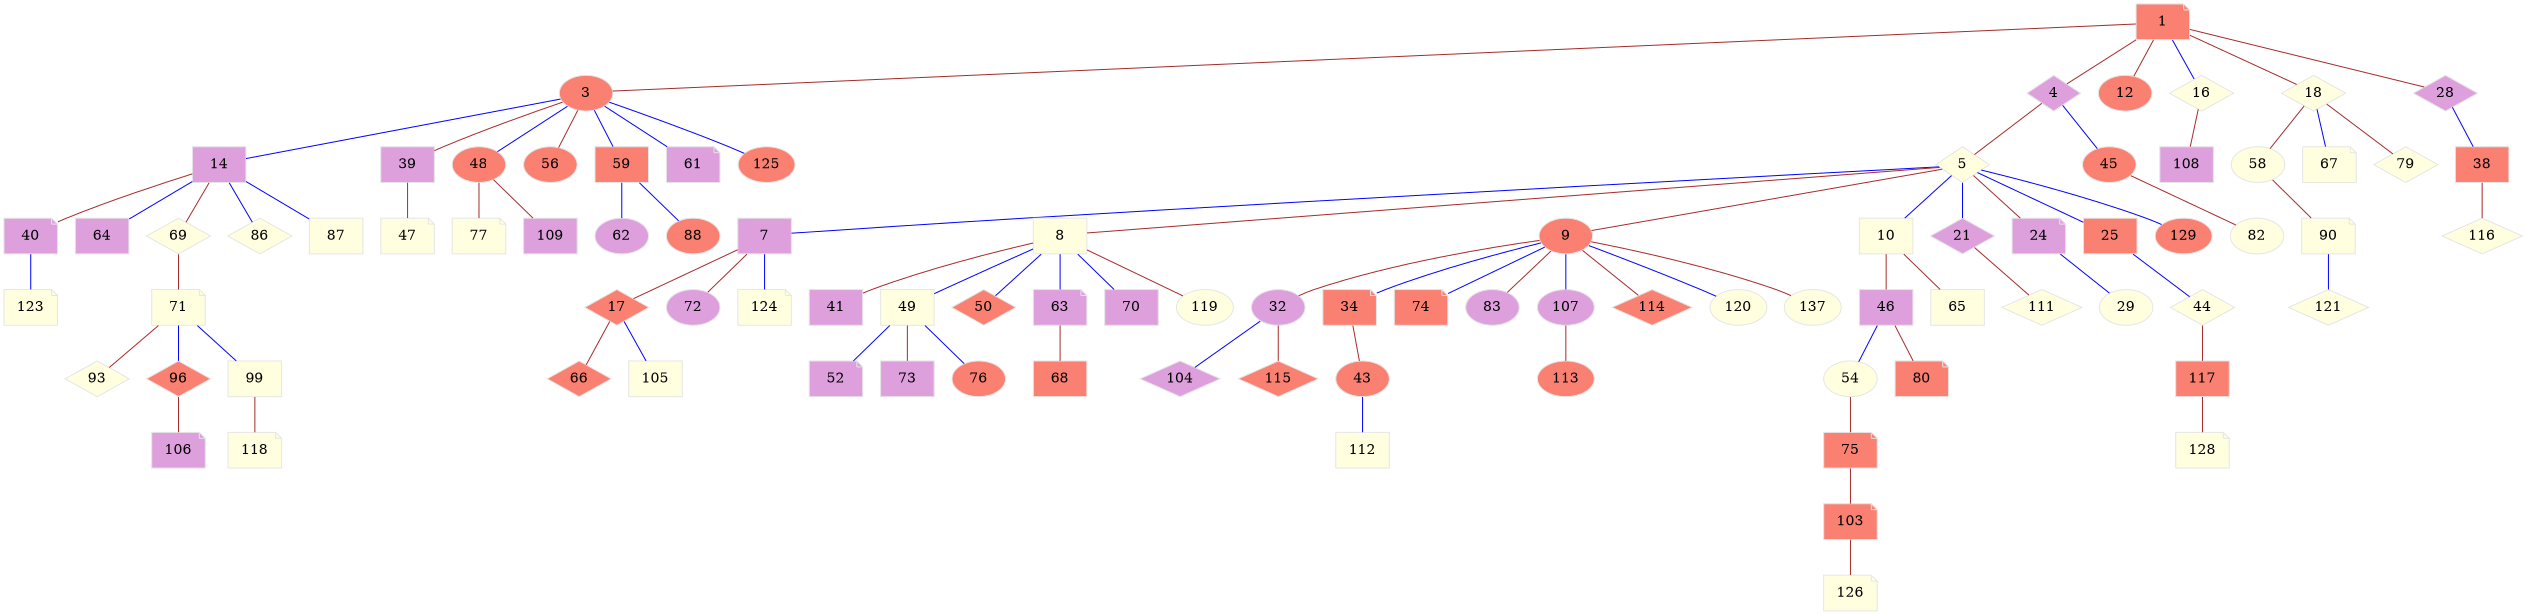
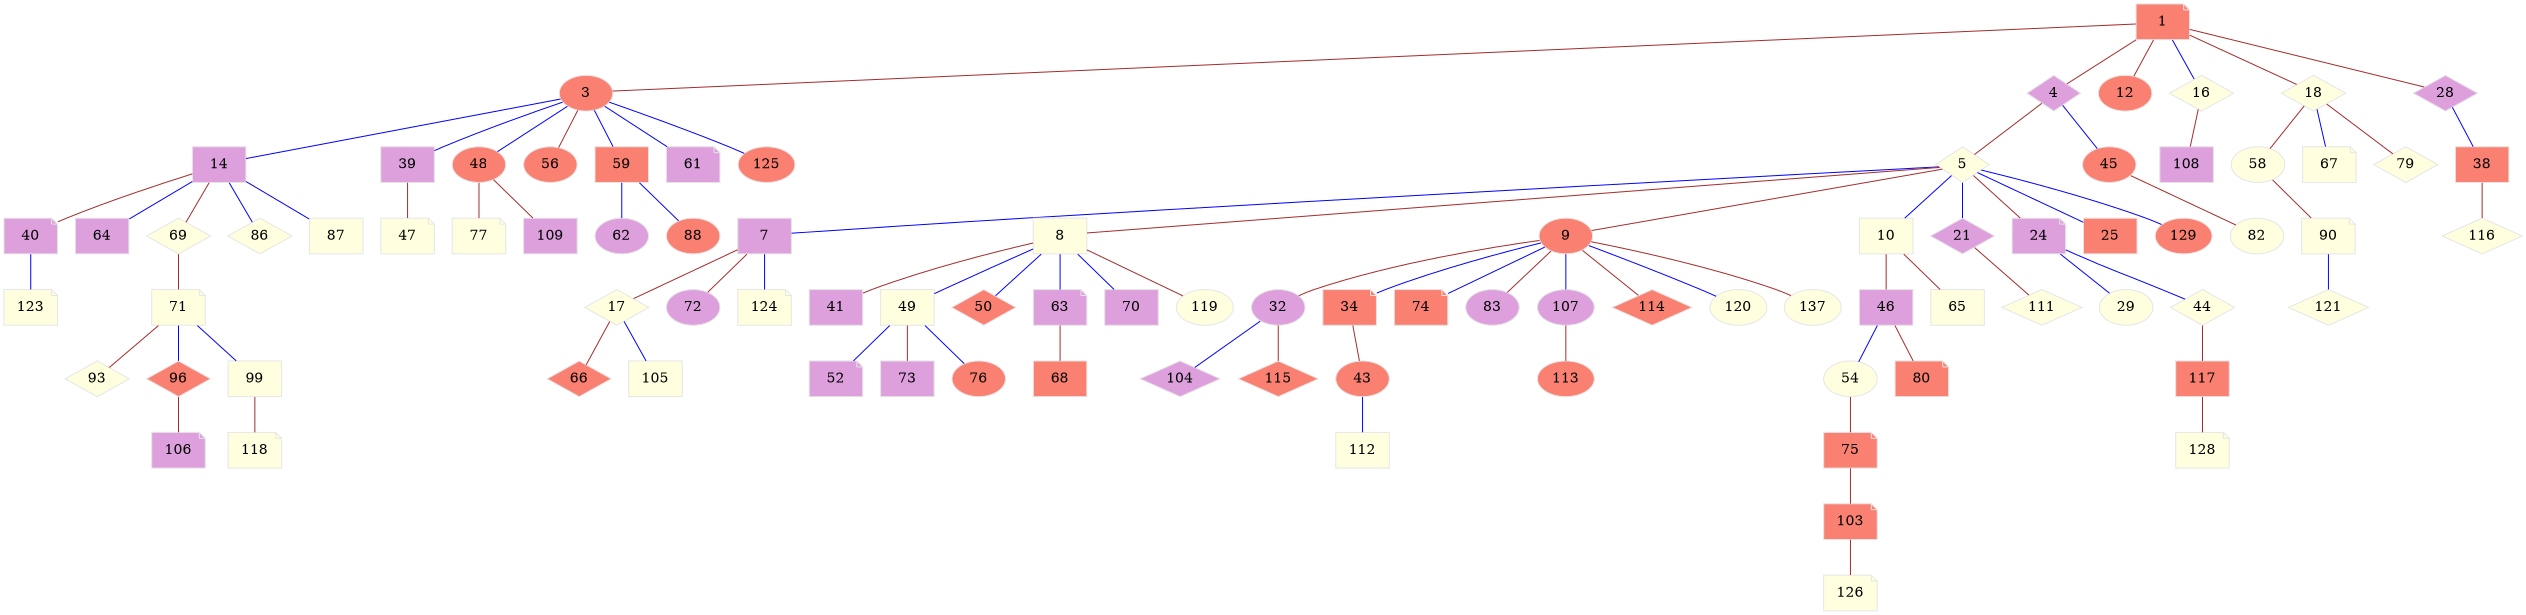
edge "3" -- "39": color brown -> blue
edge "25" -- "44": now "24" -- "44"
node "17": fillcolor salmon -> lightyellow
